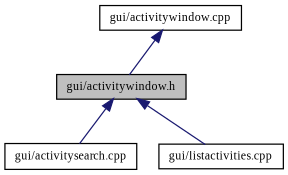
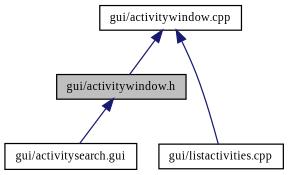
edge "gui/listactivities.cpp" -> "gui/activitywindow.h": now "gui/listactivities.cpp" -> "gui/activitywindow.cpp"
node "gui/activitysearch.cpp": label "gui/activitysearch.cpp" -> "gui/activitysearch.gui"
